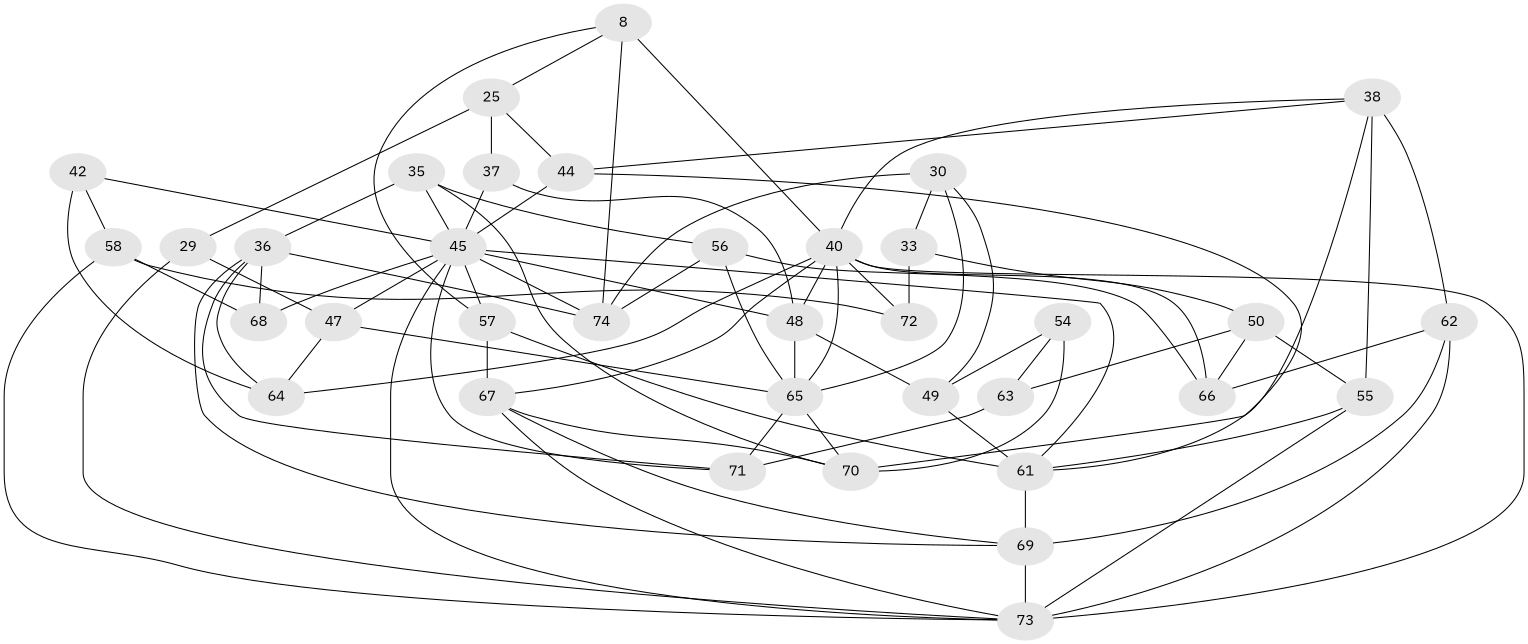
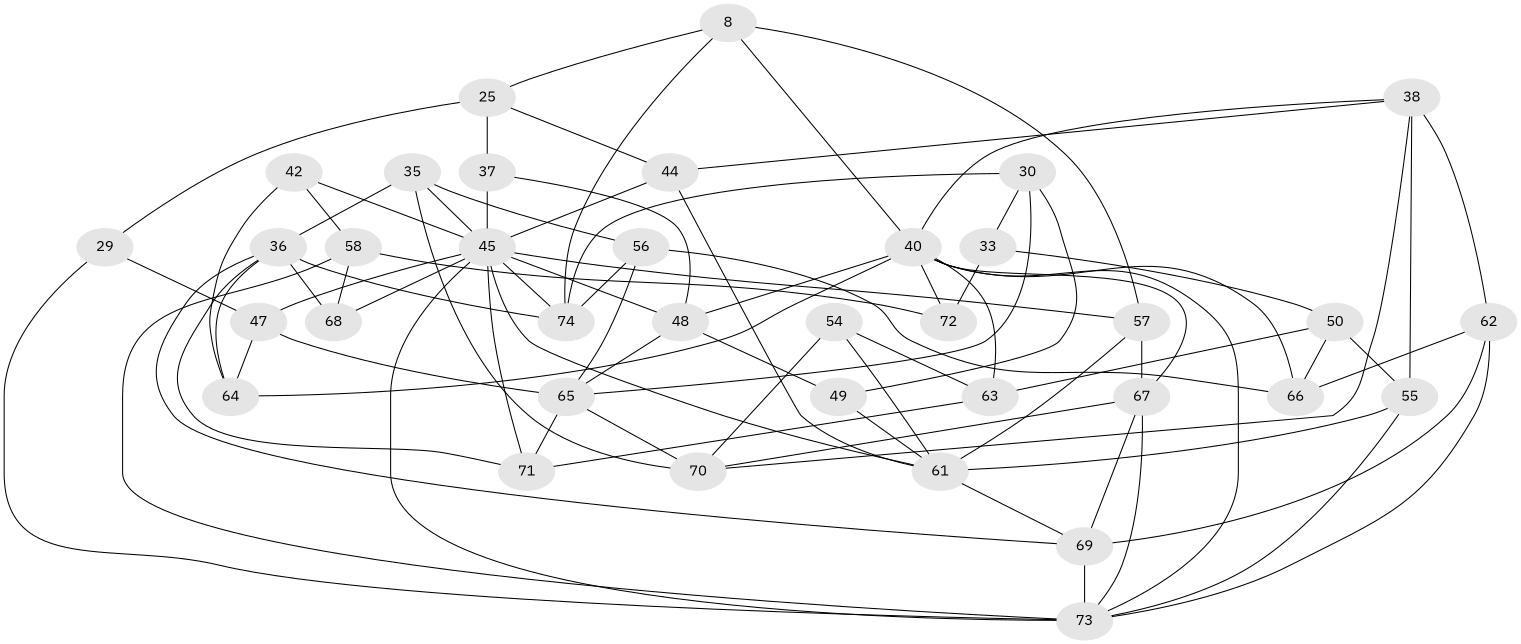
edge "40" -- "65": now "40" -- "63"
edge "54" -- "49": now "54" -- "61"
